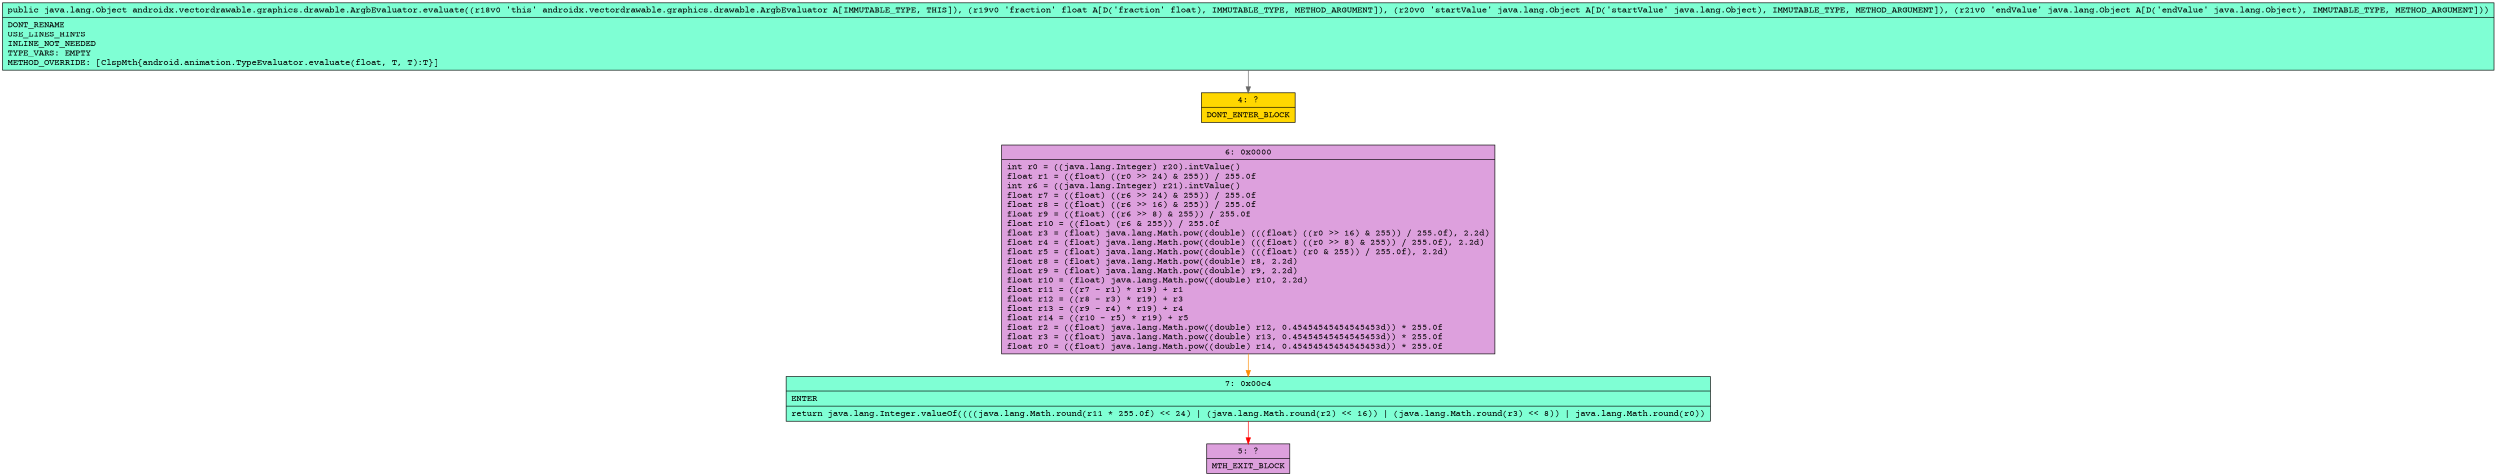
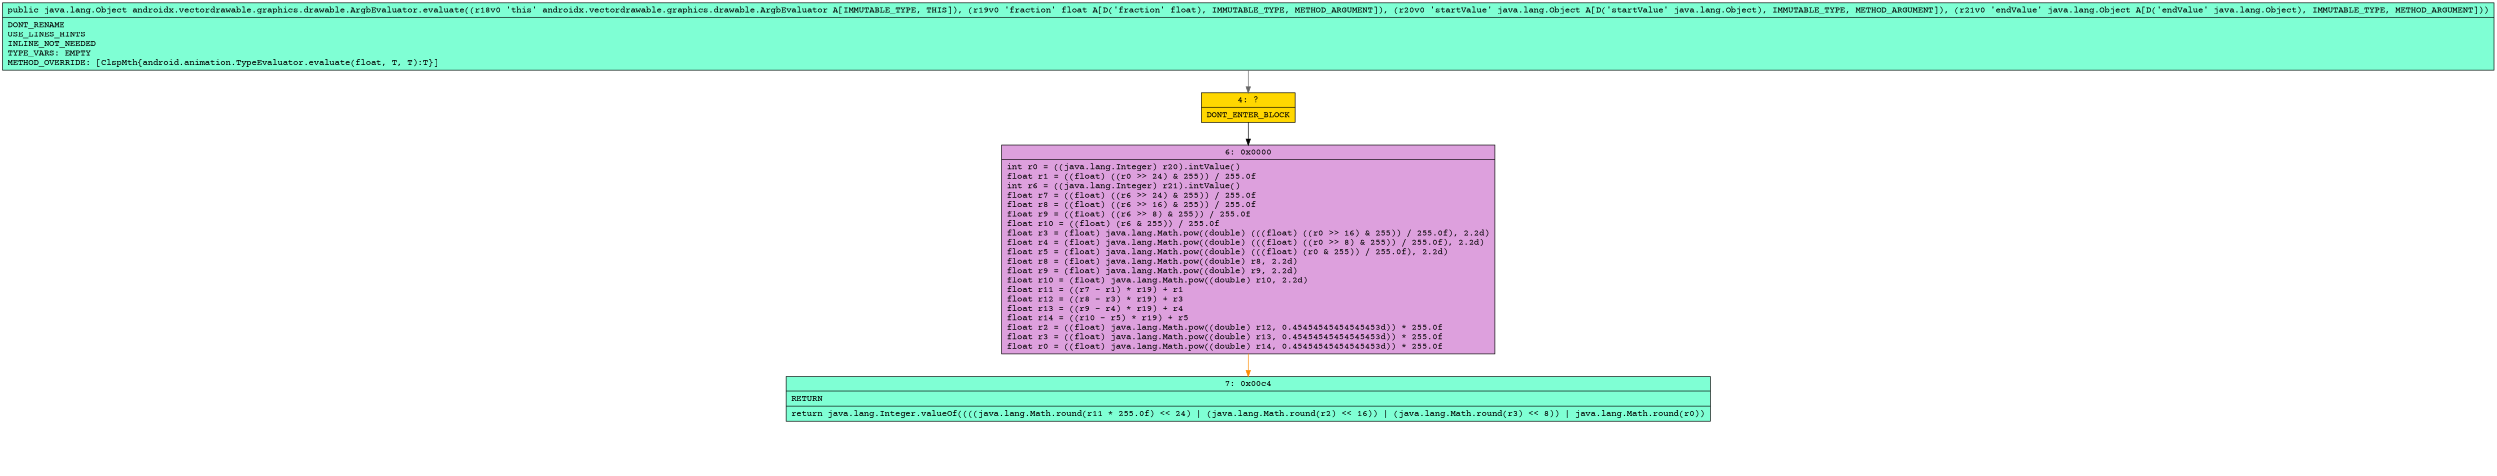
edge "4: ?" -> "6: 0x0000": added
node "7: 0x00c4": text "ENTER" -> "RETURN"
node "5: ?": removed
